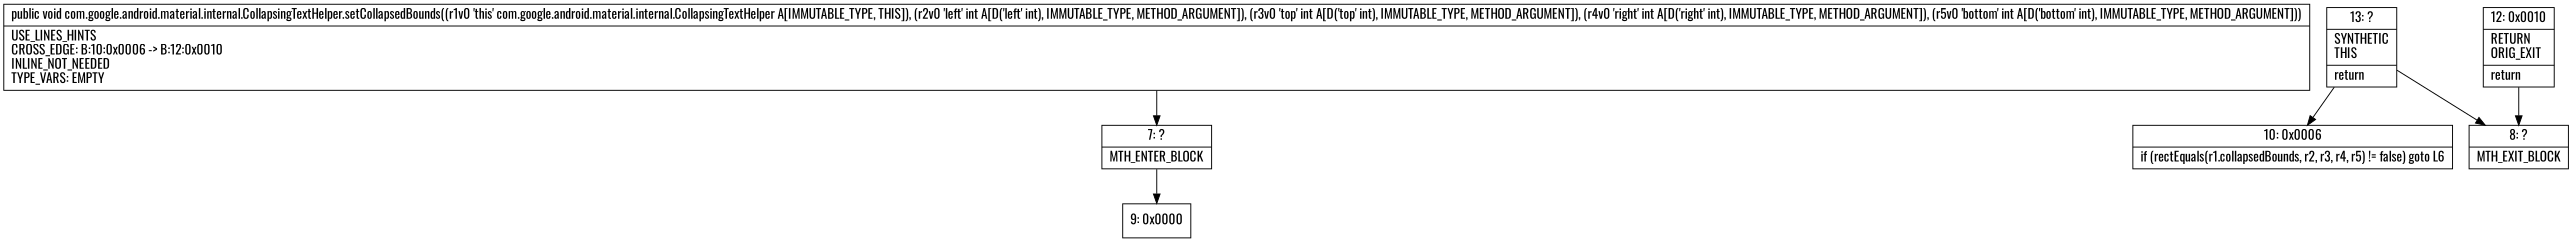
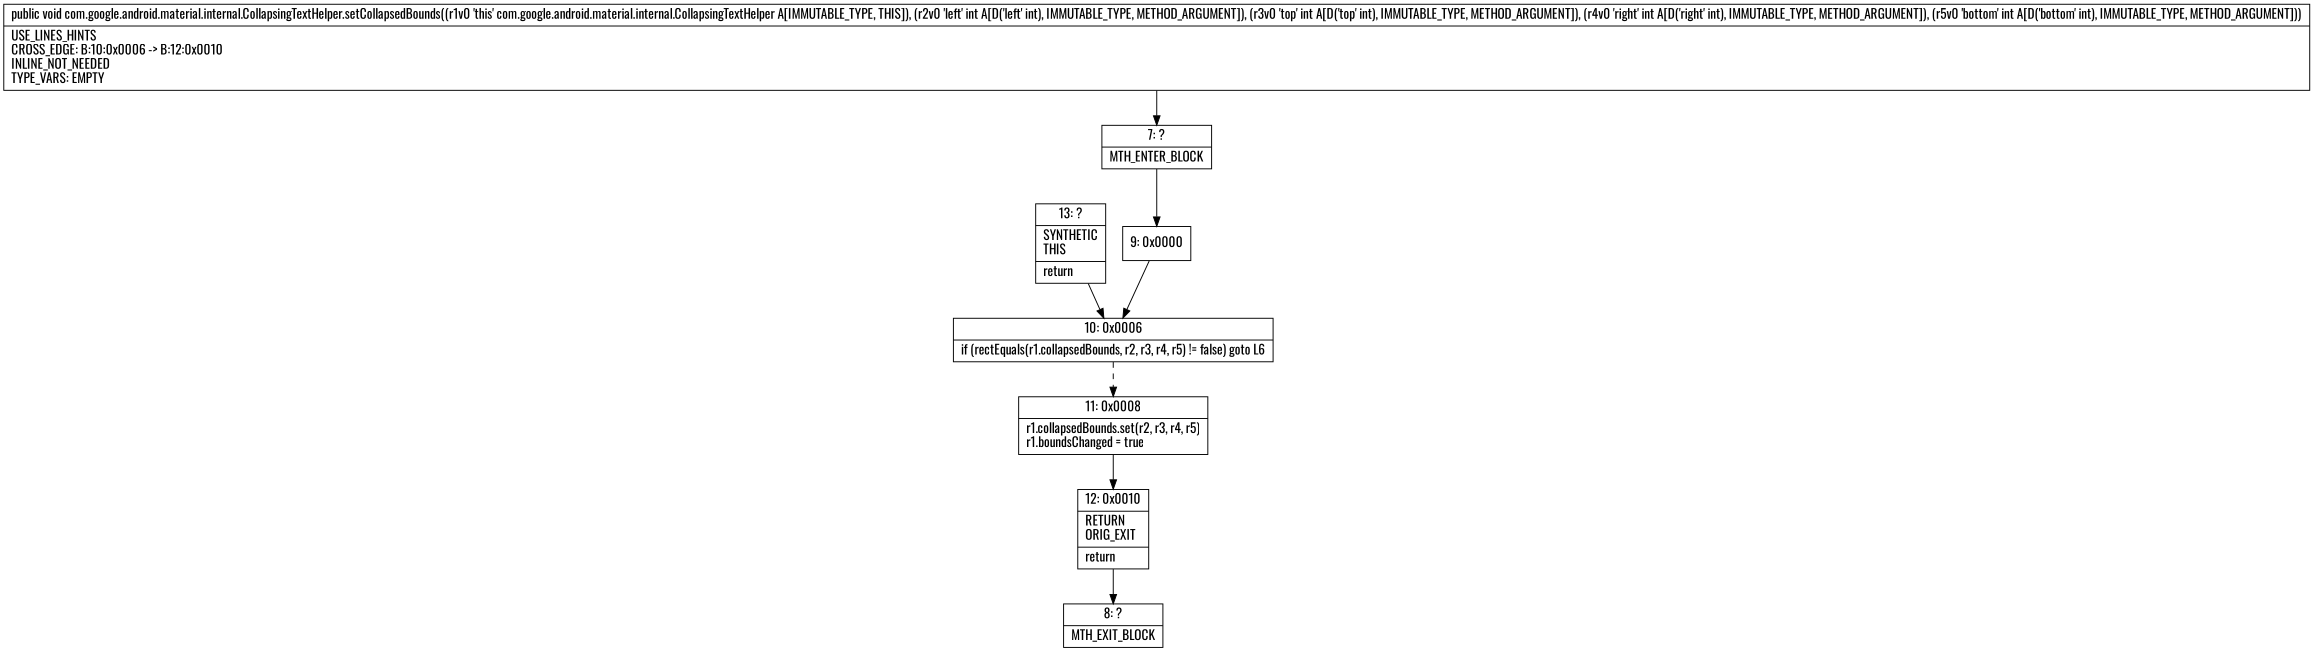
edge "13: ?" -> "8: ?": removed
edge "9: 0x0000" -> "10: 0x0006": added
node "11: 0x0008": added
